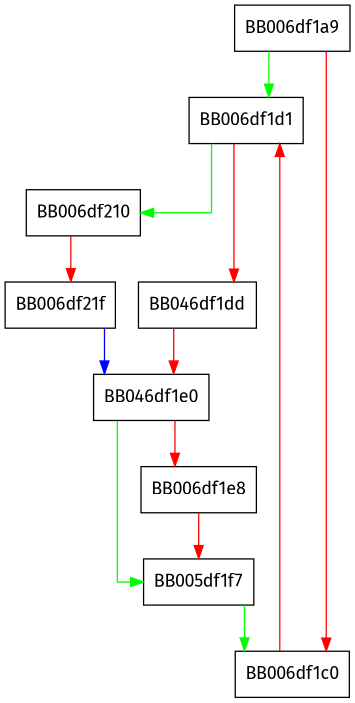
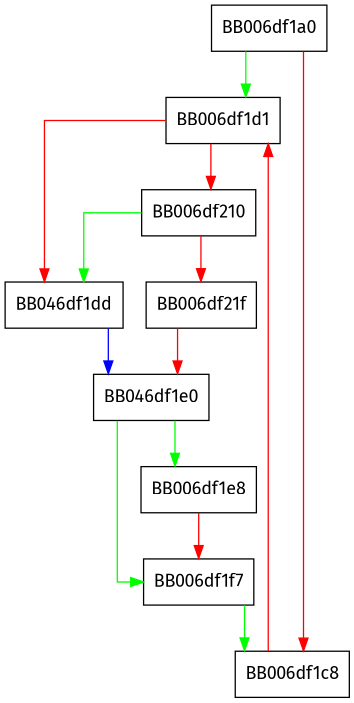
node "BB006df1a9": label "BB006df1a9" -> "BB006df1a0"
edge "BB006df1d1" -> "BB006df210": color green -> red
edge "BB006df210" -> "BB046df1dd": added
edge "BB006df21f" -> "BB046df1e0": color blue -> red
edge "BB046df1dd" -> "BB046df1e0": color red -> blue
edge "BB046df1e0" -> "BB006df1e8": color red -> green
node "BB005df1f7": label "BB005df1f7" -> "BB006df1f7"
node "BB006df1c0": label "BB006df1c0" -> "BB006df1c8"
